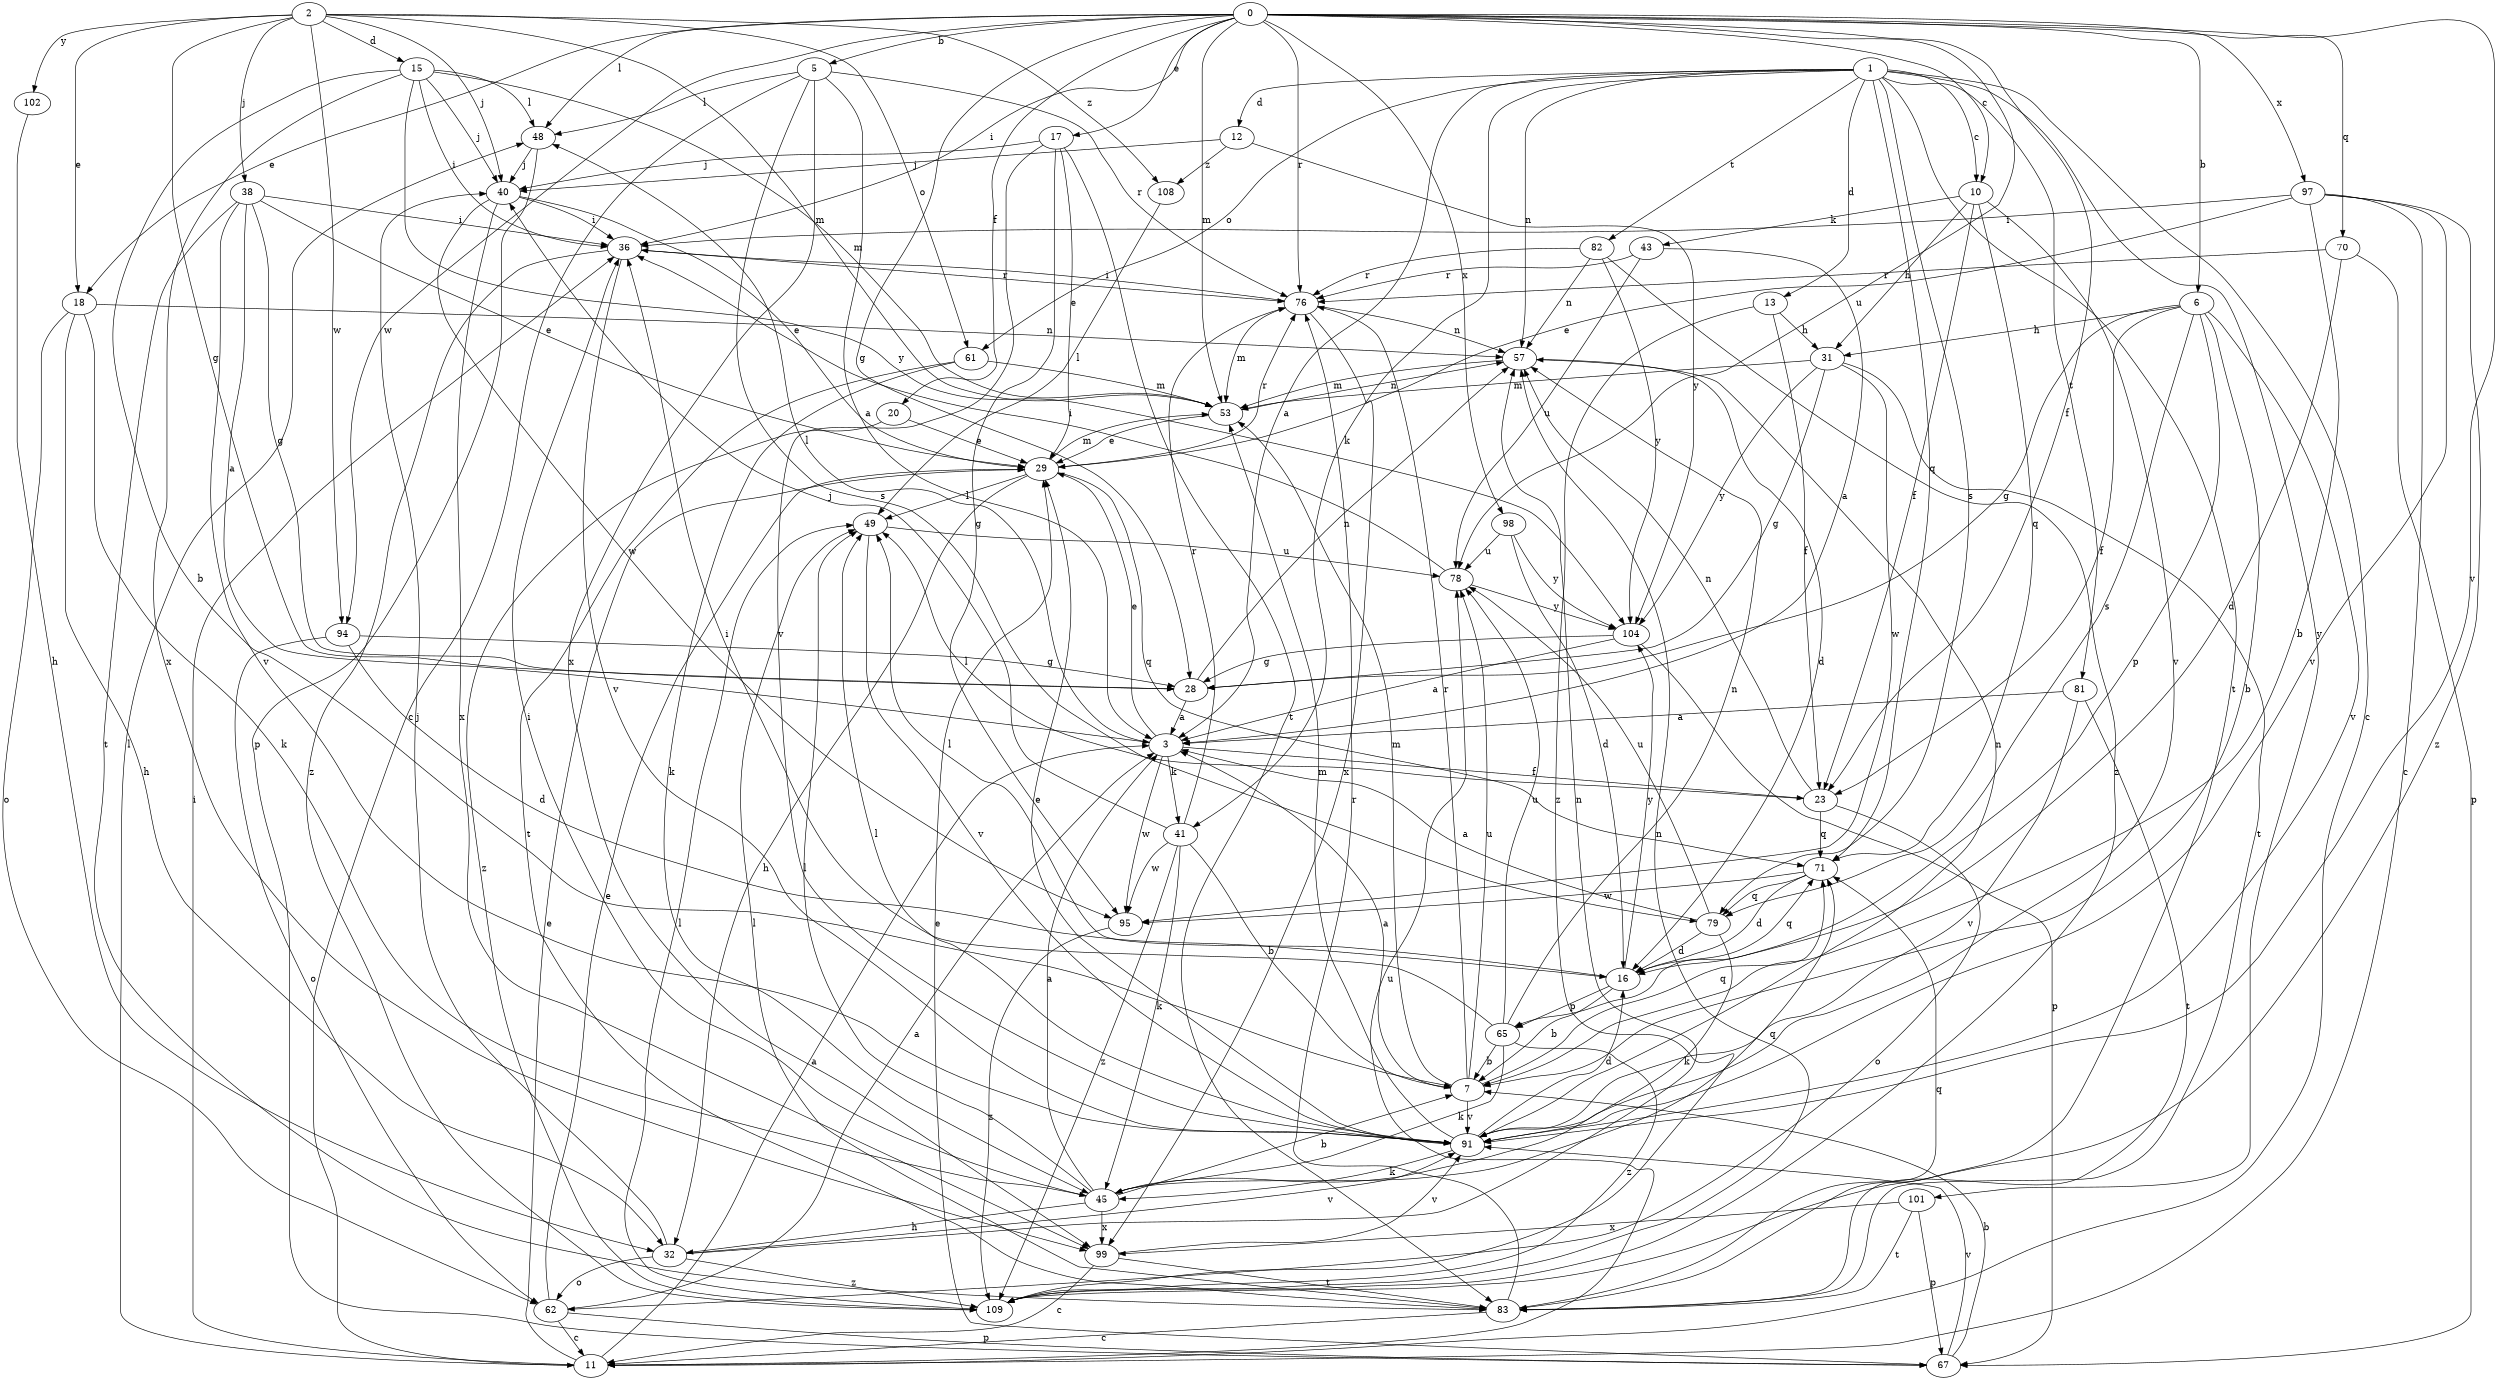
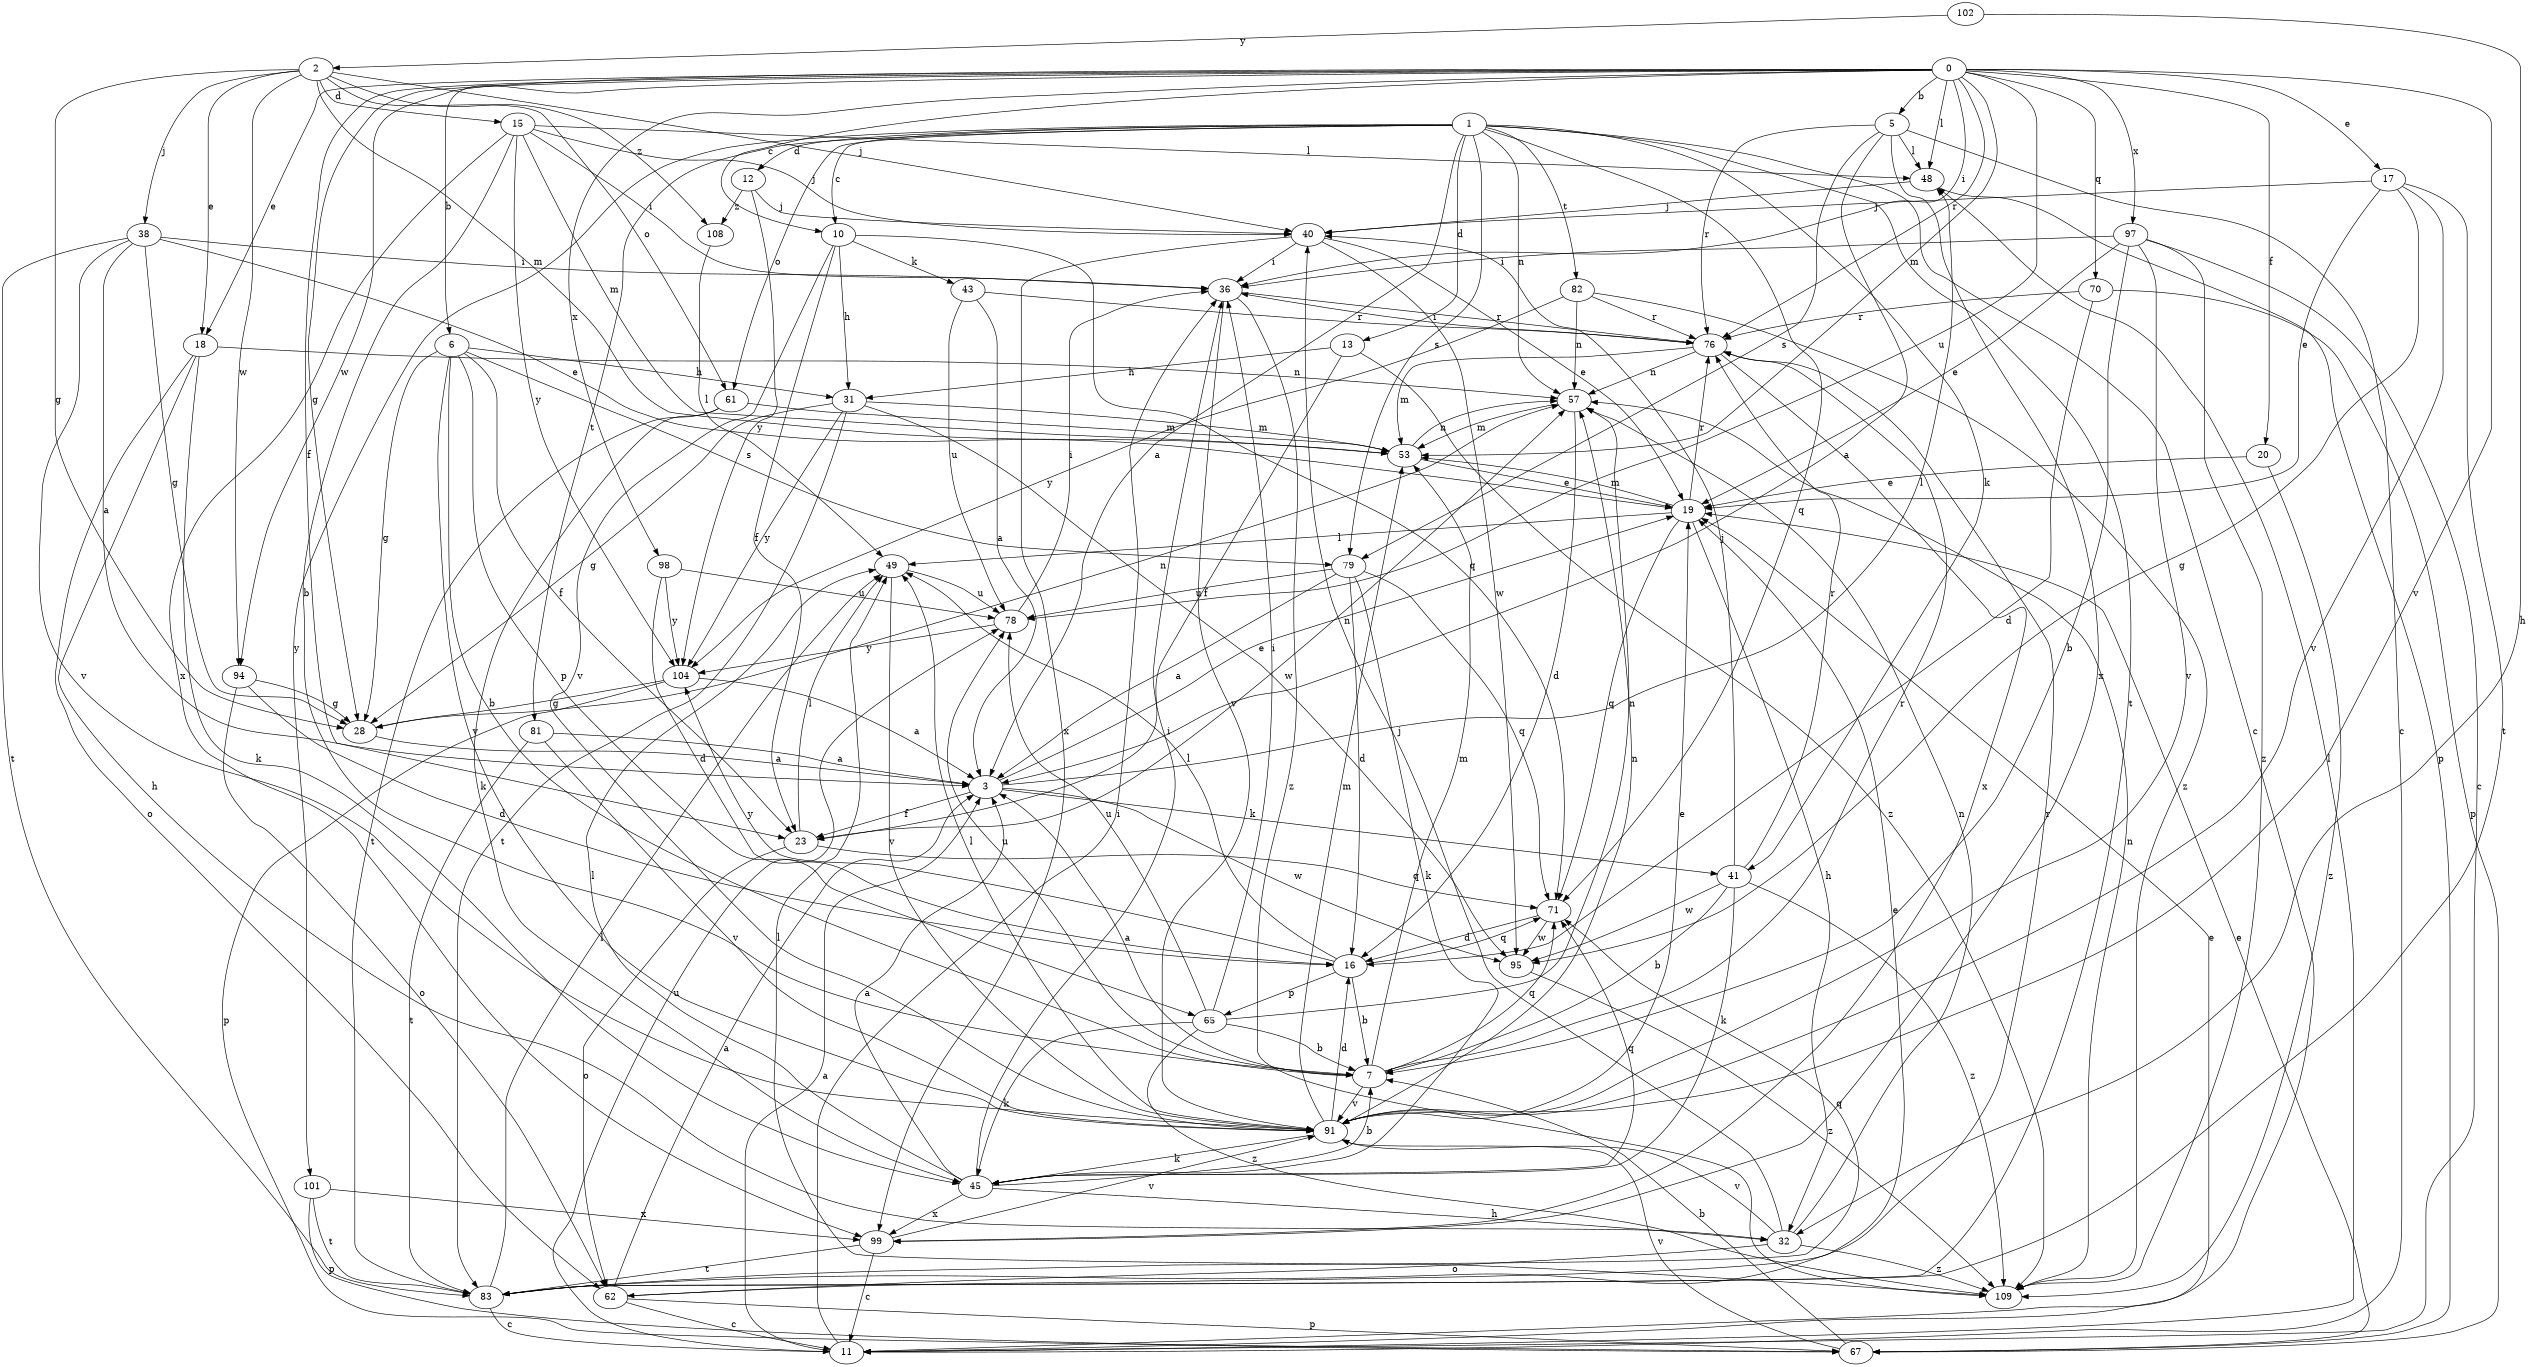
edge "2" -> "102": reversed
node "29": label "29" -> "19"
edge "71" -> "79": reversed
